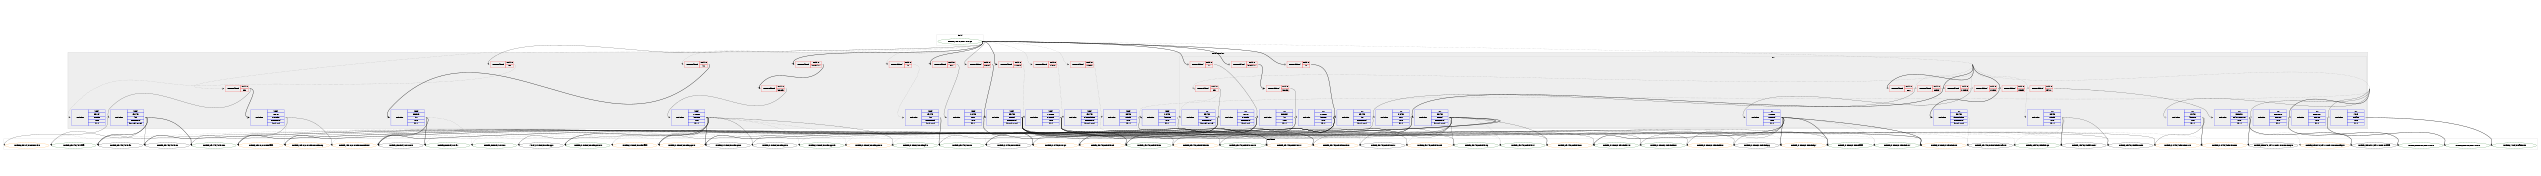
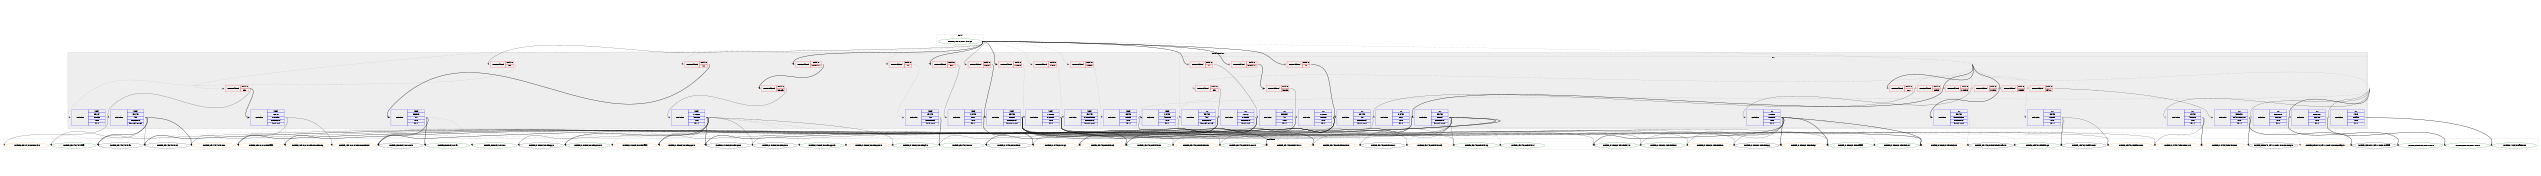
node "portage://dev-libs/libnl-3.10.0": color darkgreen -> darkorange
node "virtual://sys-apps/iproute2-6.6.0": label "virtual://sys-apps/iproute2-6.6.0" -> "portage://sys-apps/iproute2-6.6.0"
node "portage://dev-libs/openssl-3.2.2": removed
node "portage://net-libs/mbedtls-2.28.8": color black -> darkorange
